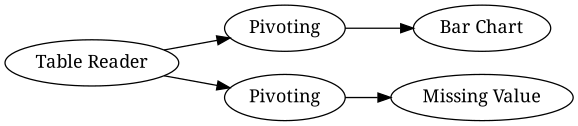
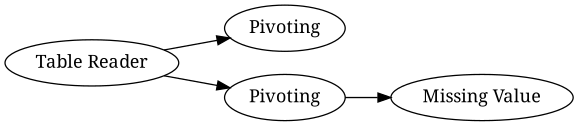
node "Bar Chart": removed
